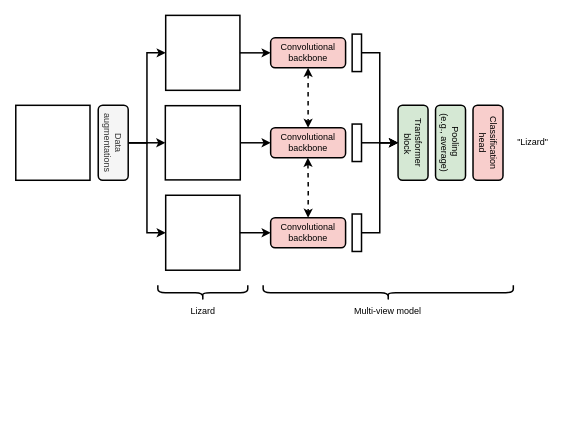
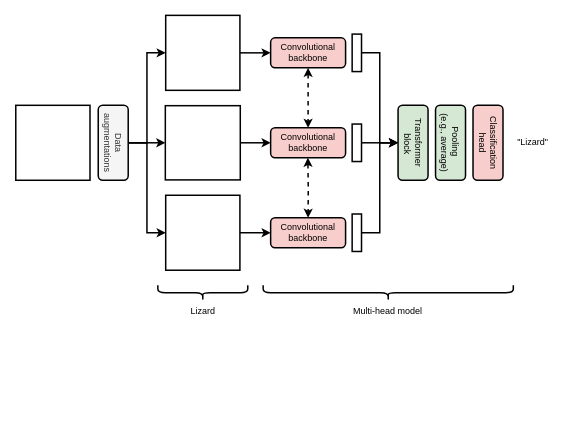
node "Multi-view model": label "Multi-view model" -> "Multi-head model"
